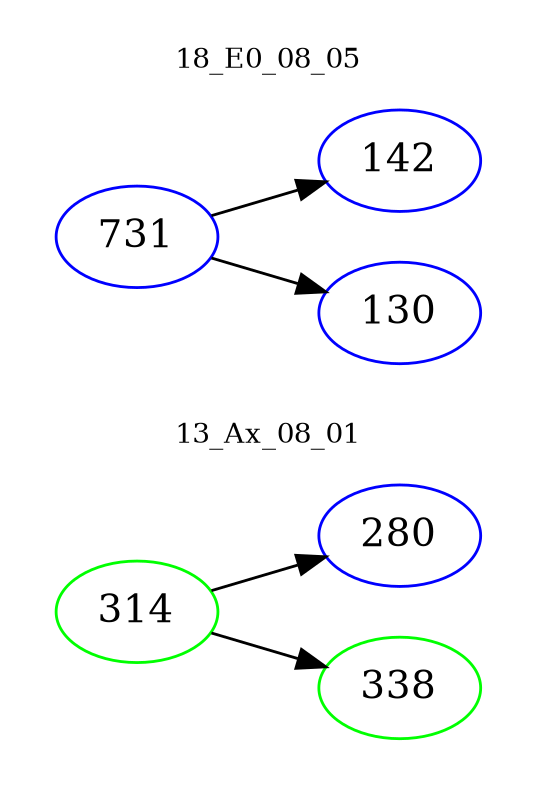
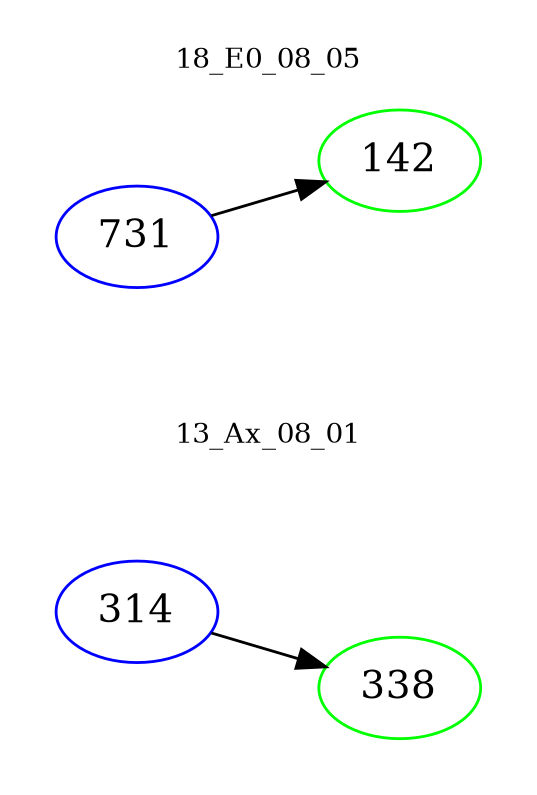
node "142": color blue -> green
node "130": removed
node "280": removed
node "314": color green -> blue
